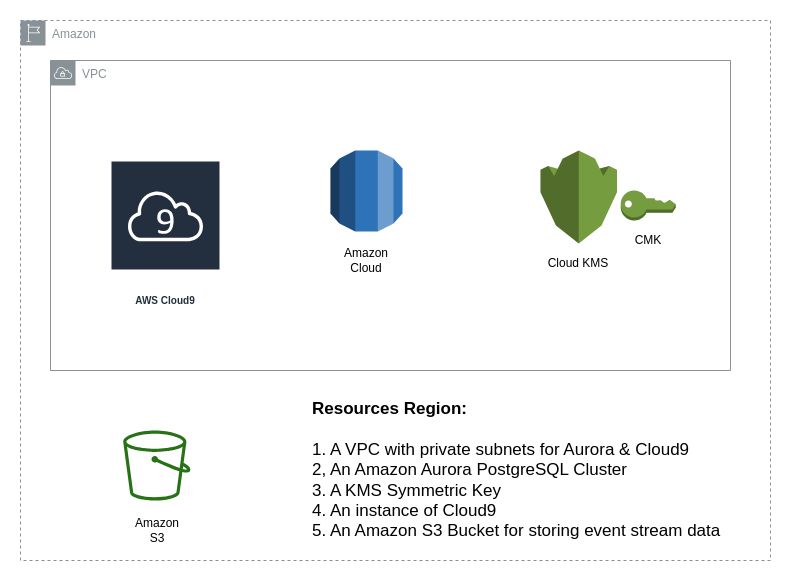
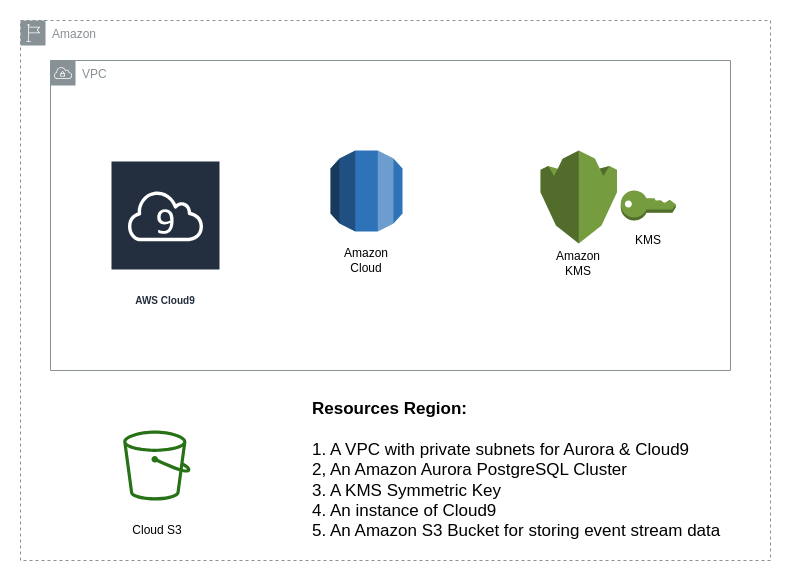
node "CMK": label "CMK" -> "KMS"
node "Cloud KMS": label "Cloud KMS" -> "Amazon KMS"
node "Amazon S3": label "Amazon S3" -> "Cloud S3"
